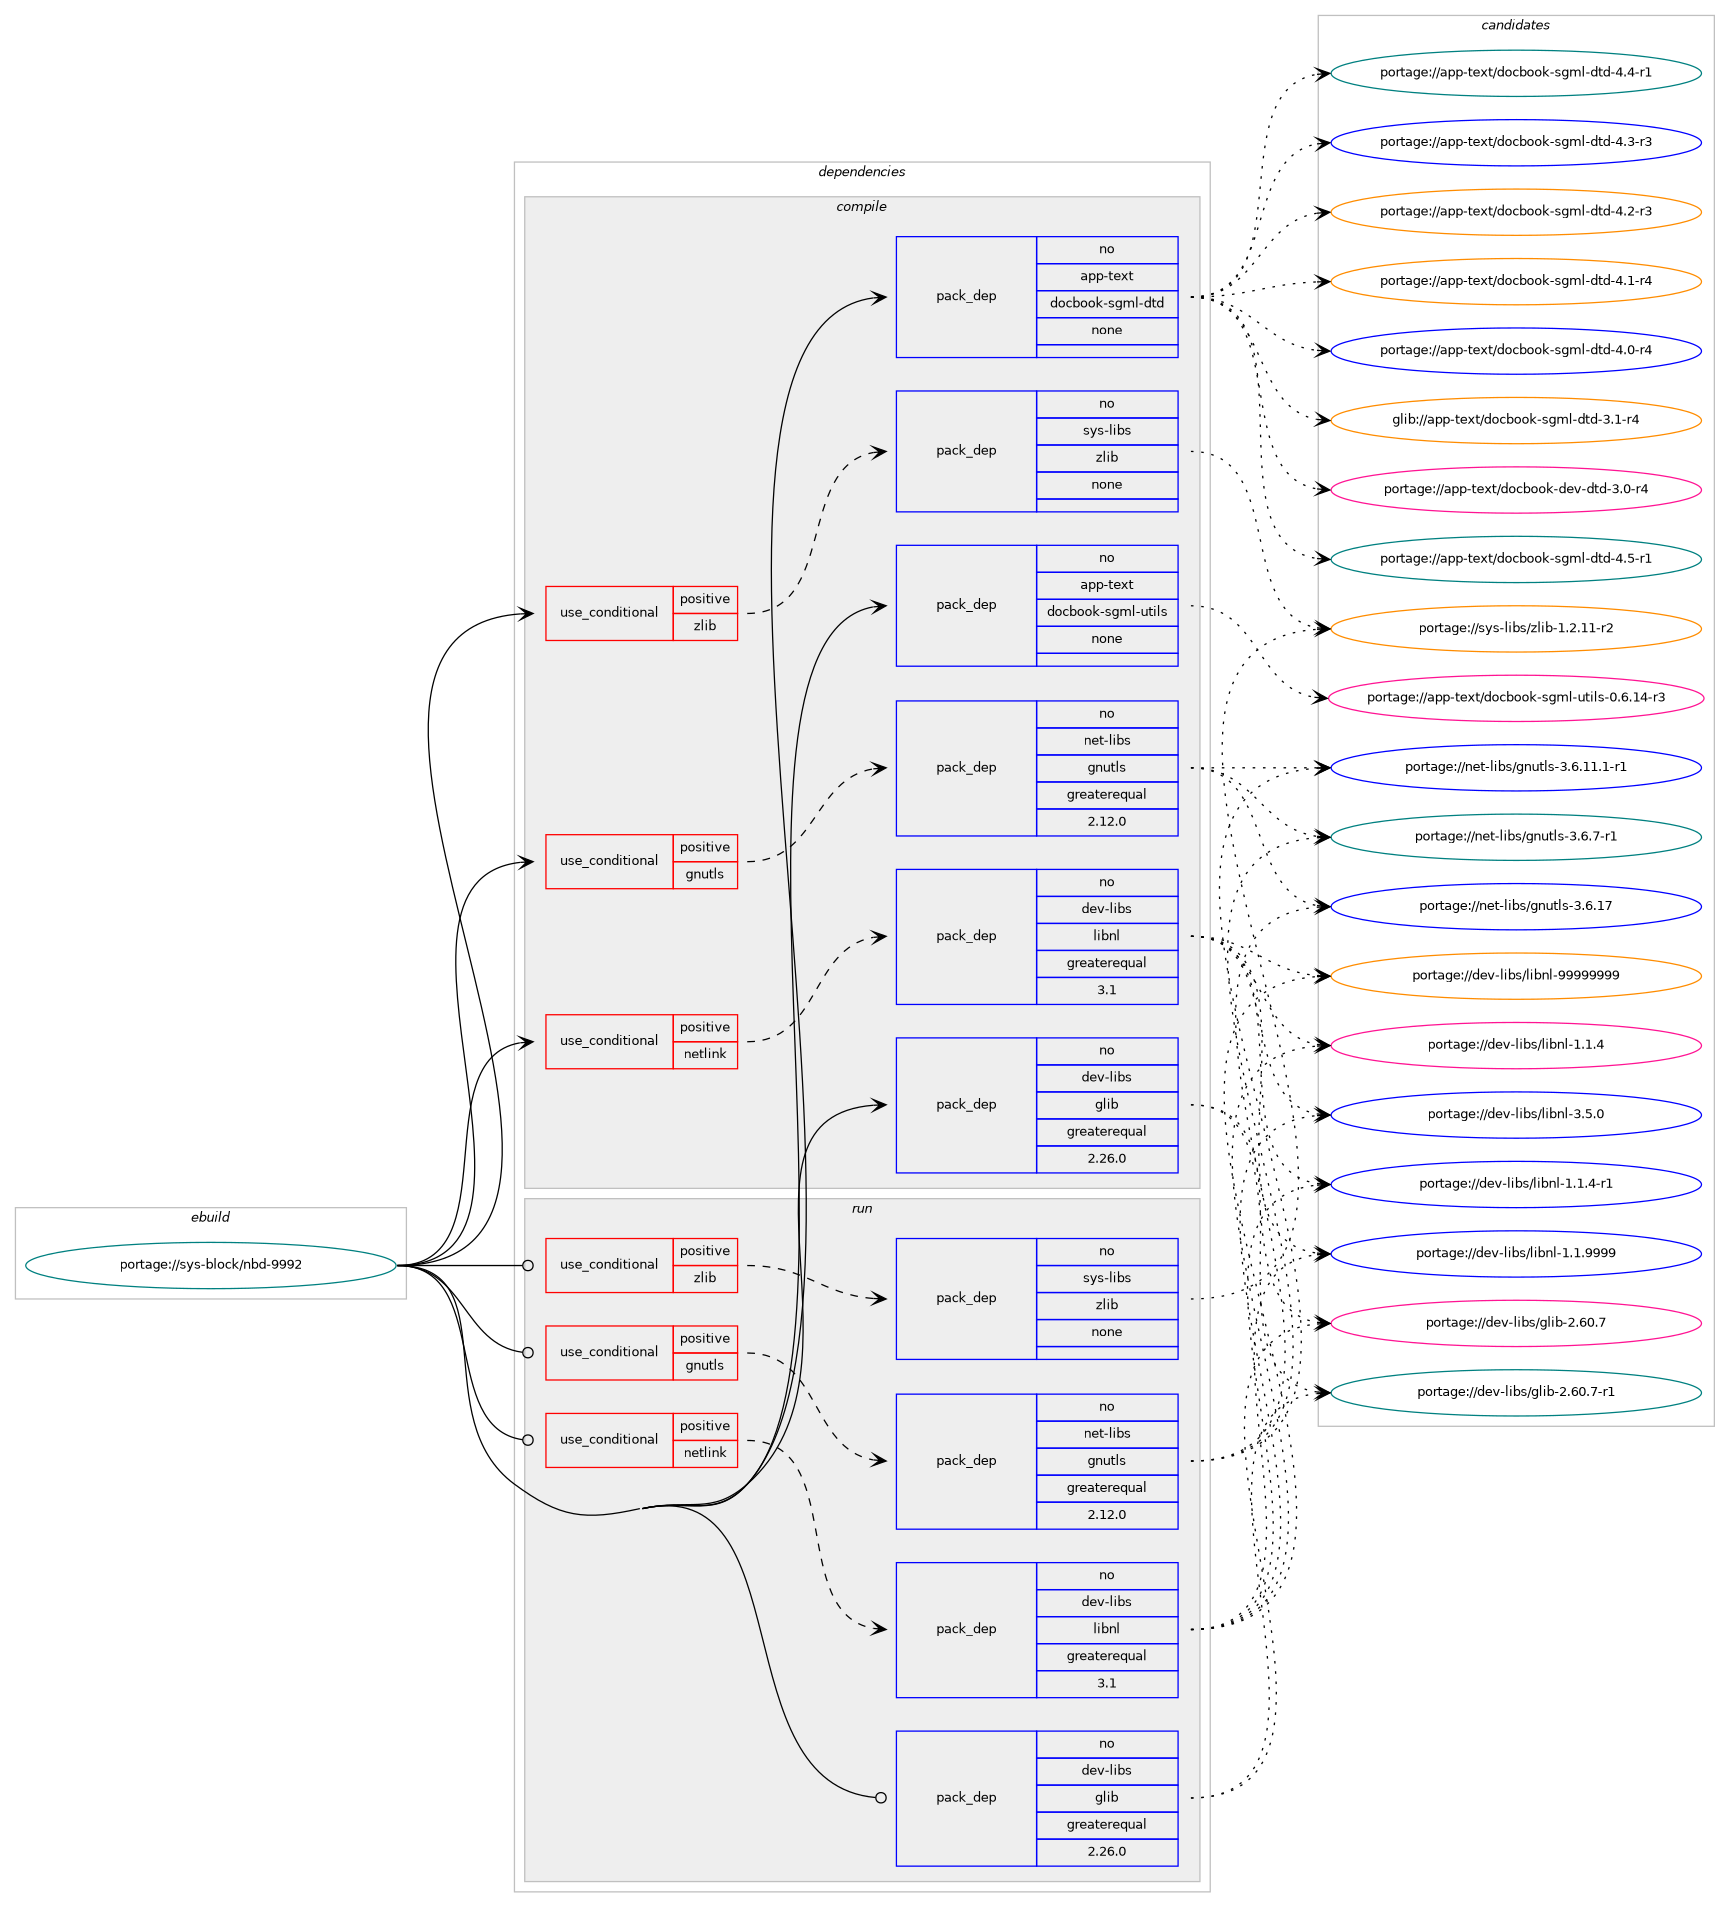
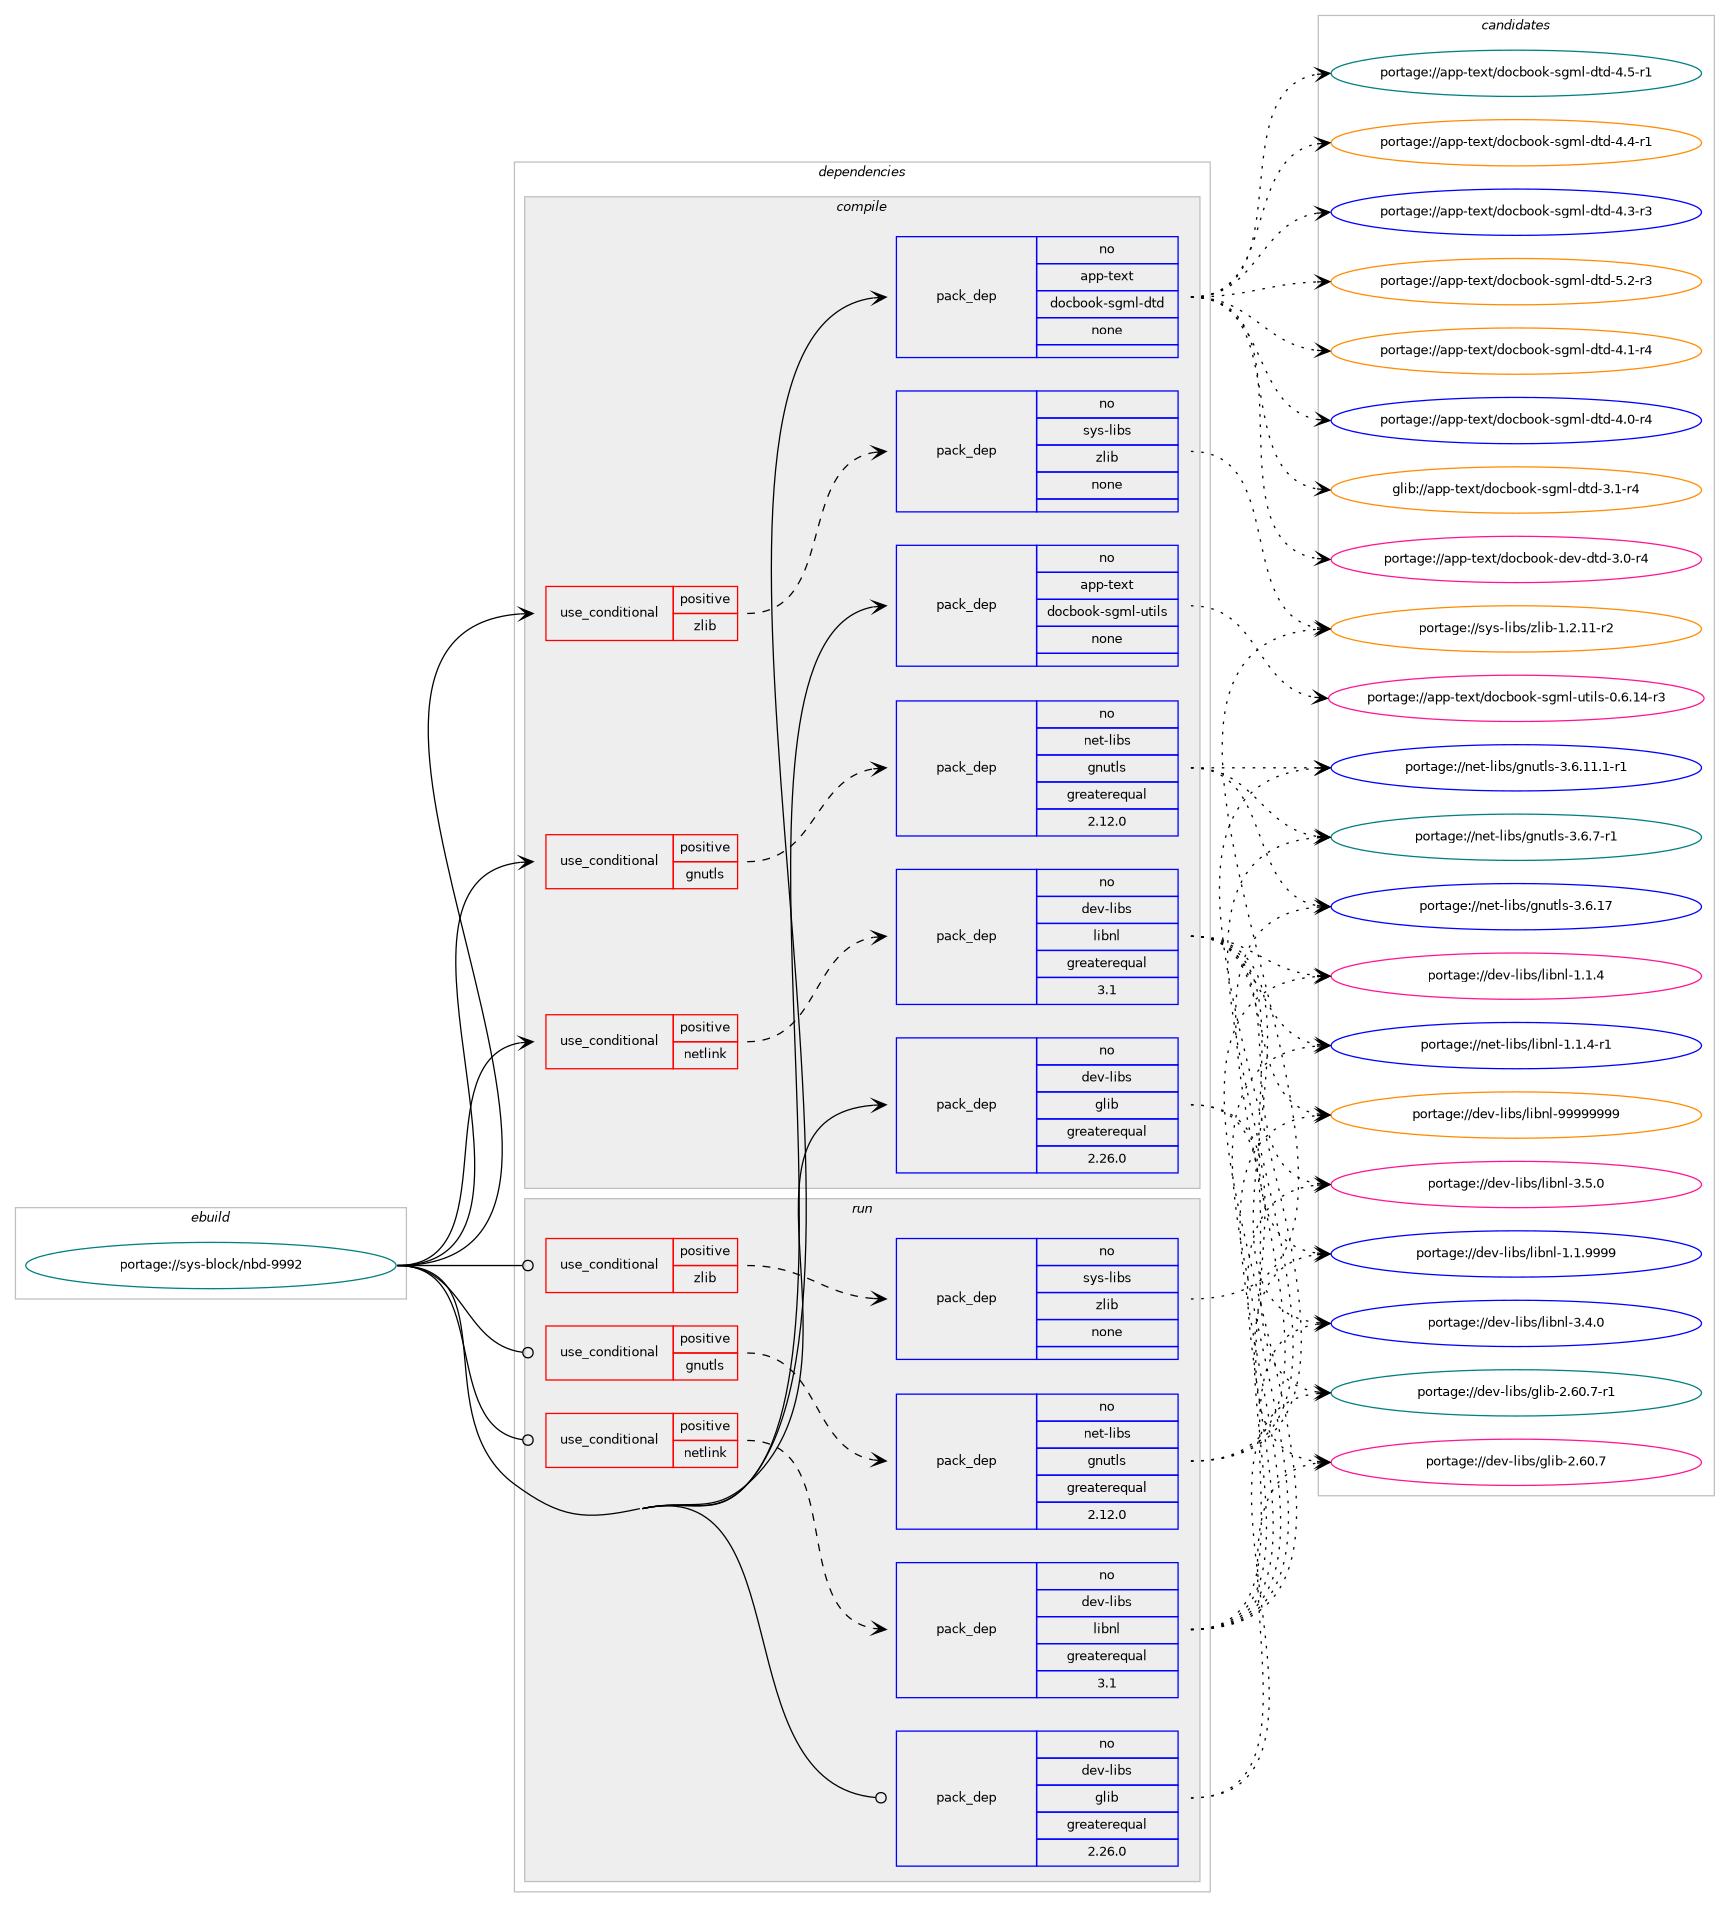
node "portage://app-text/docbook-sgml-dtd-4.4-r1": color teal -> darkorange
node "portage://app-text/docbook-sgml-dtd-4.2-r3": label "portage://app-text/docbook-sgml-dtd-4.2-r3" -> "portage://app-text/docbook-sgml-dtd-5.2-r3"
node "portage://dev-libs/libnl-3.5.0": color blue -> deeppink
node "portage://dev-libs/libnl-1.1.4-r1": label "portage://dev-libs/libnl-1.1.4-r1" -> "portage://net-libs/libnl-1.1.4-r1"
node "portage://dev-libs/libnl-3.4.0": added
